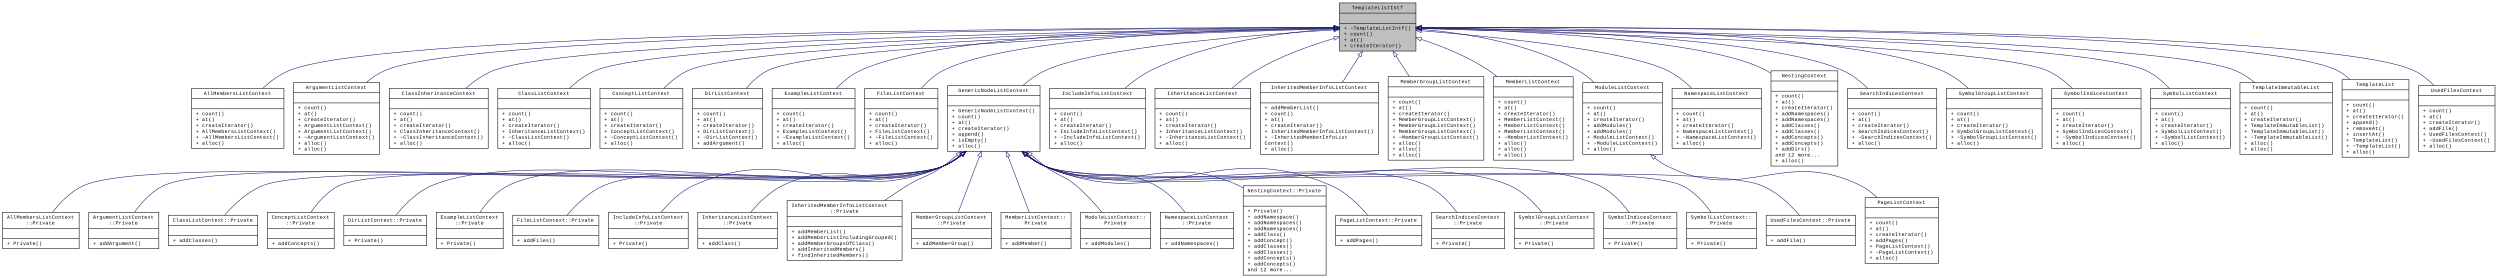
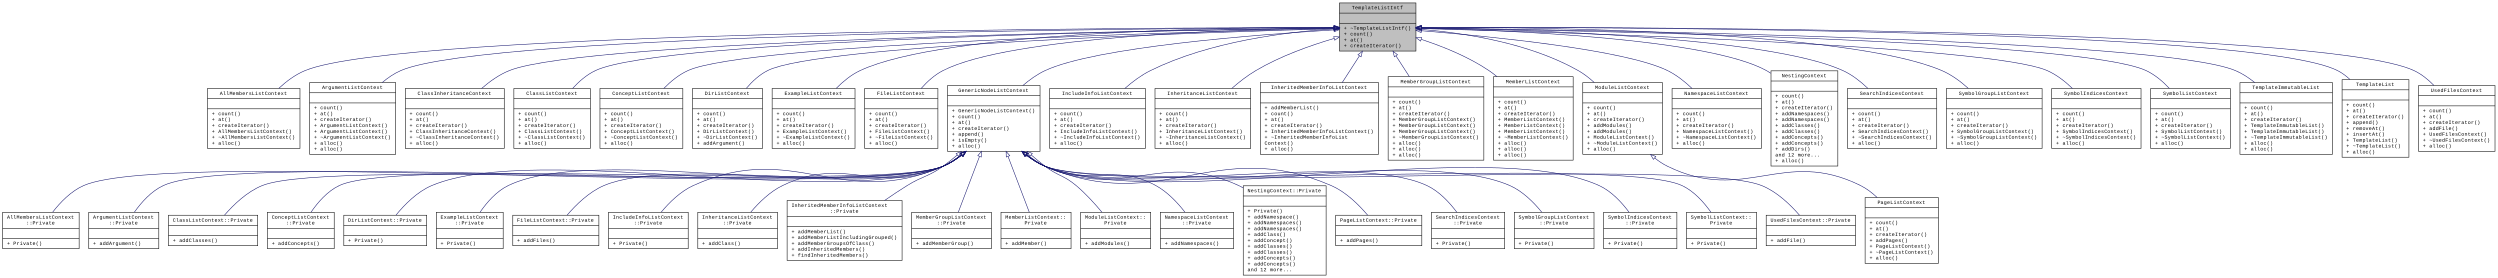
node "ClassListContext": text "+ InheritanceListContext()" -> "+ ClassListContext()"
